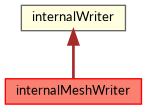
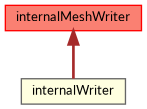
edge "internalMeshWriter" -> "internalWriter": reversed
